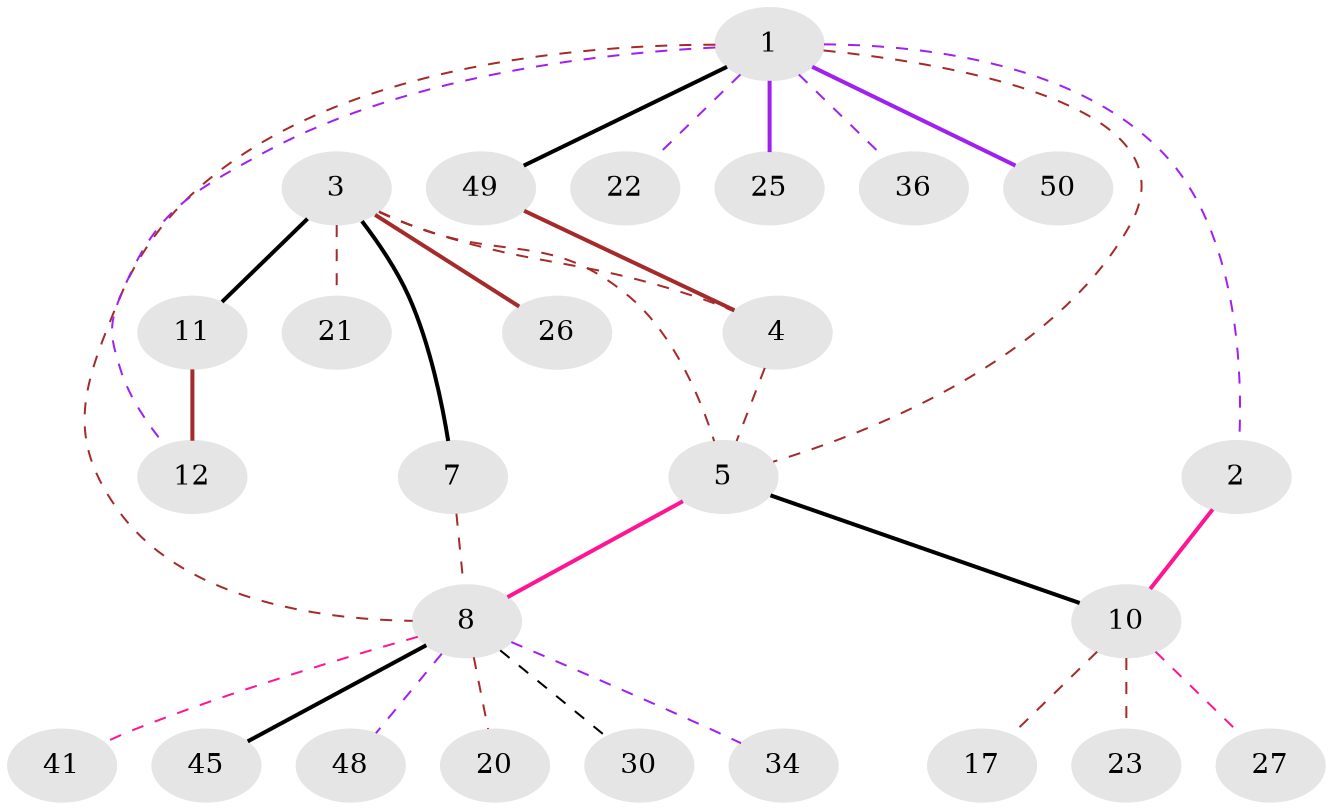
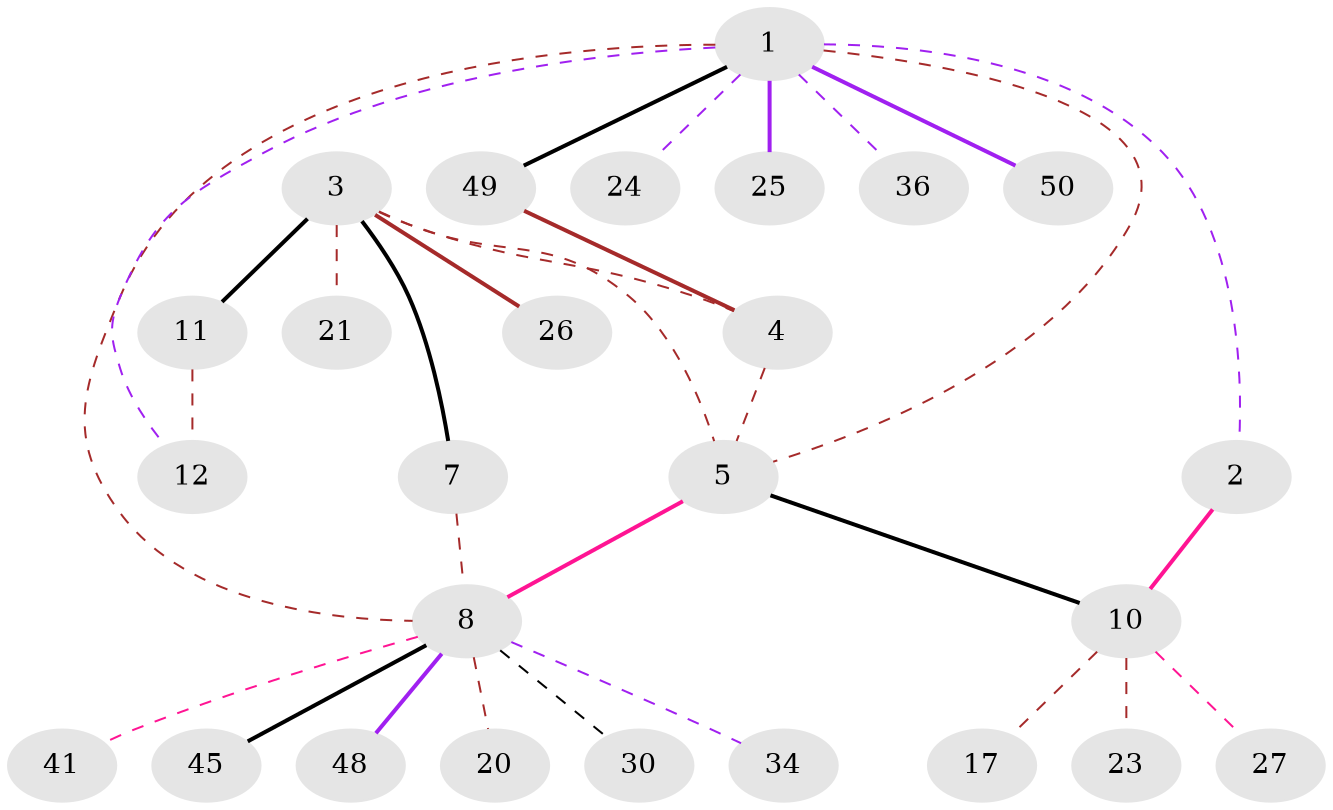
node "22": label "22" -> "24"
edge "11" -- "12": style bold -> dashed
edge "8" -- "48": style dashed -> bold
